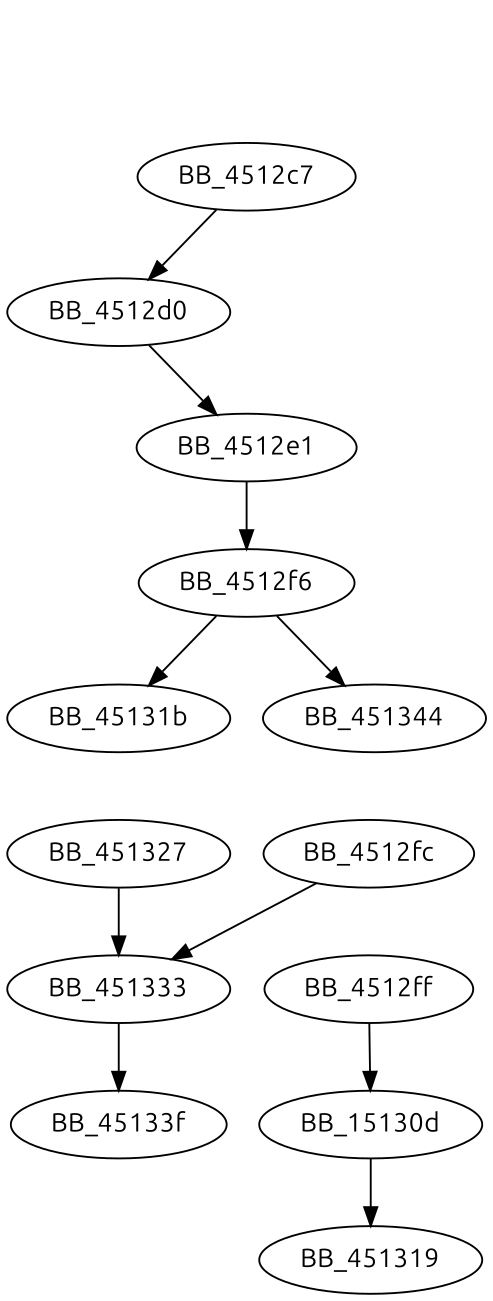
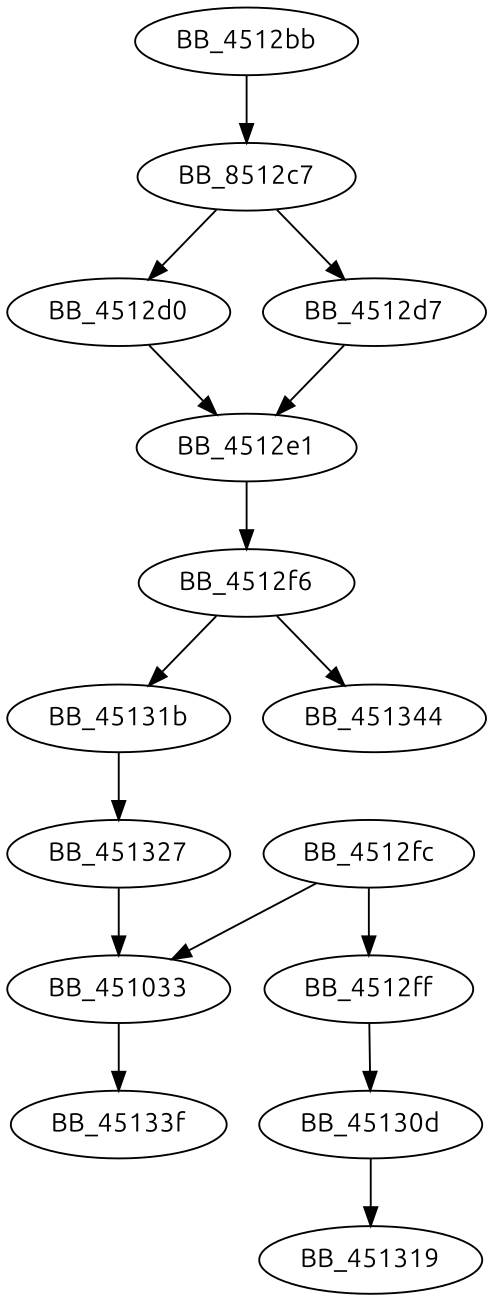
node "BB_4512bb": added
node "BB_4512c7": label "BB_4512c7" -> "BB_8512c7"
node "BB_4512d7": added
edge "BB_45131b" -> "BB_451327": added
edge "BB_4512fc" -> "BB_4512ff": added
node "BB_451333": label "BB_451333" -> "BB_451033"
node "BB_15130d": label "BB_15130d" -> "BB_45130d"
